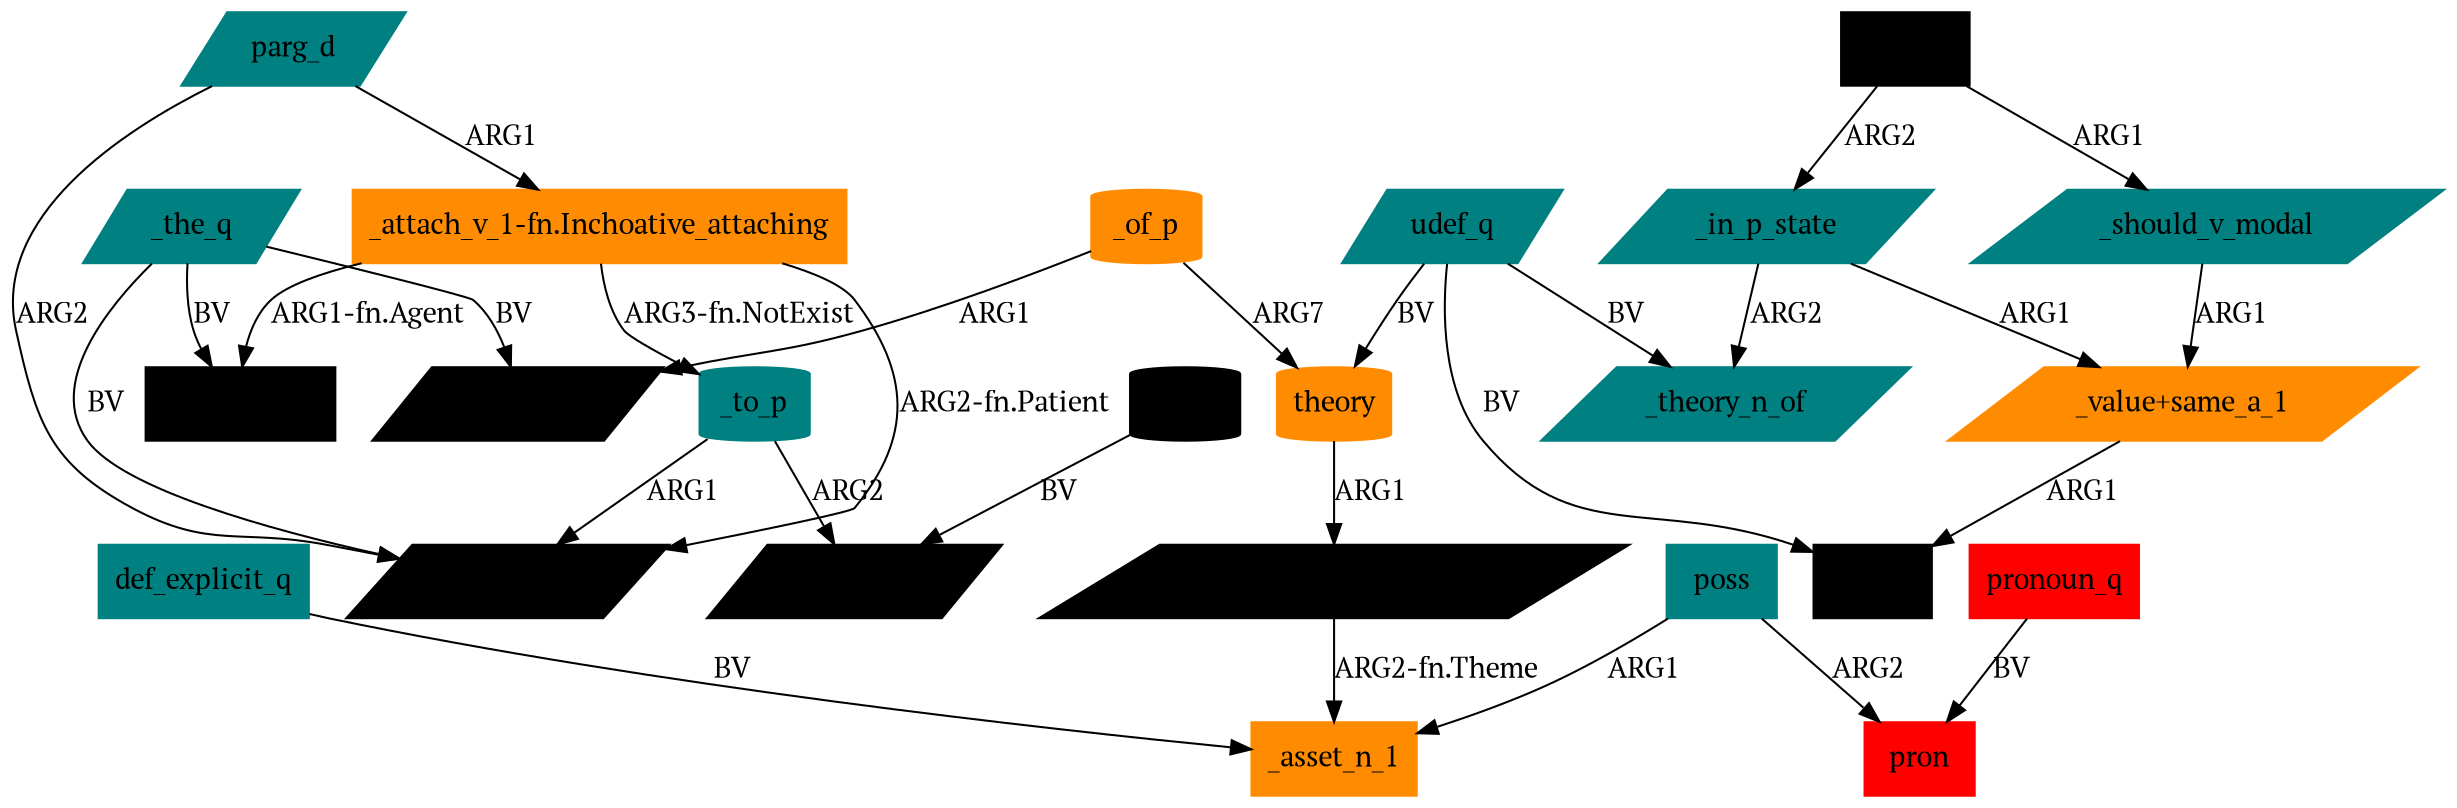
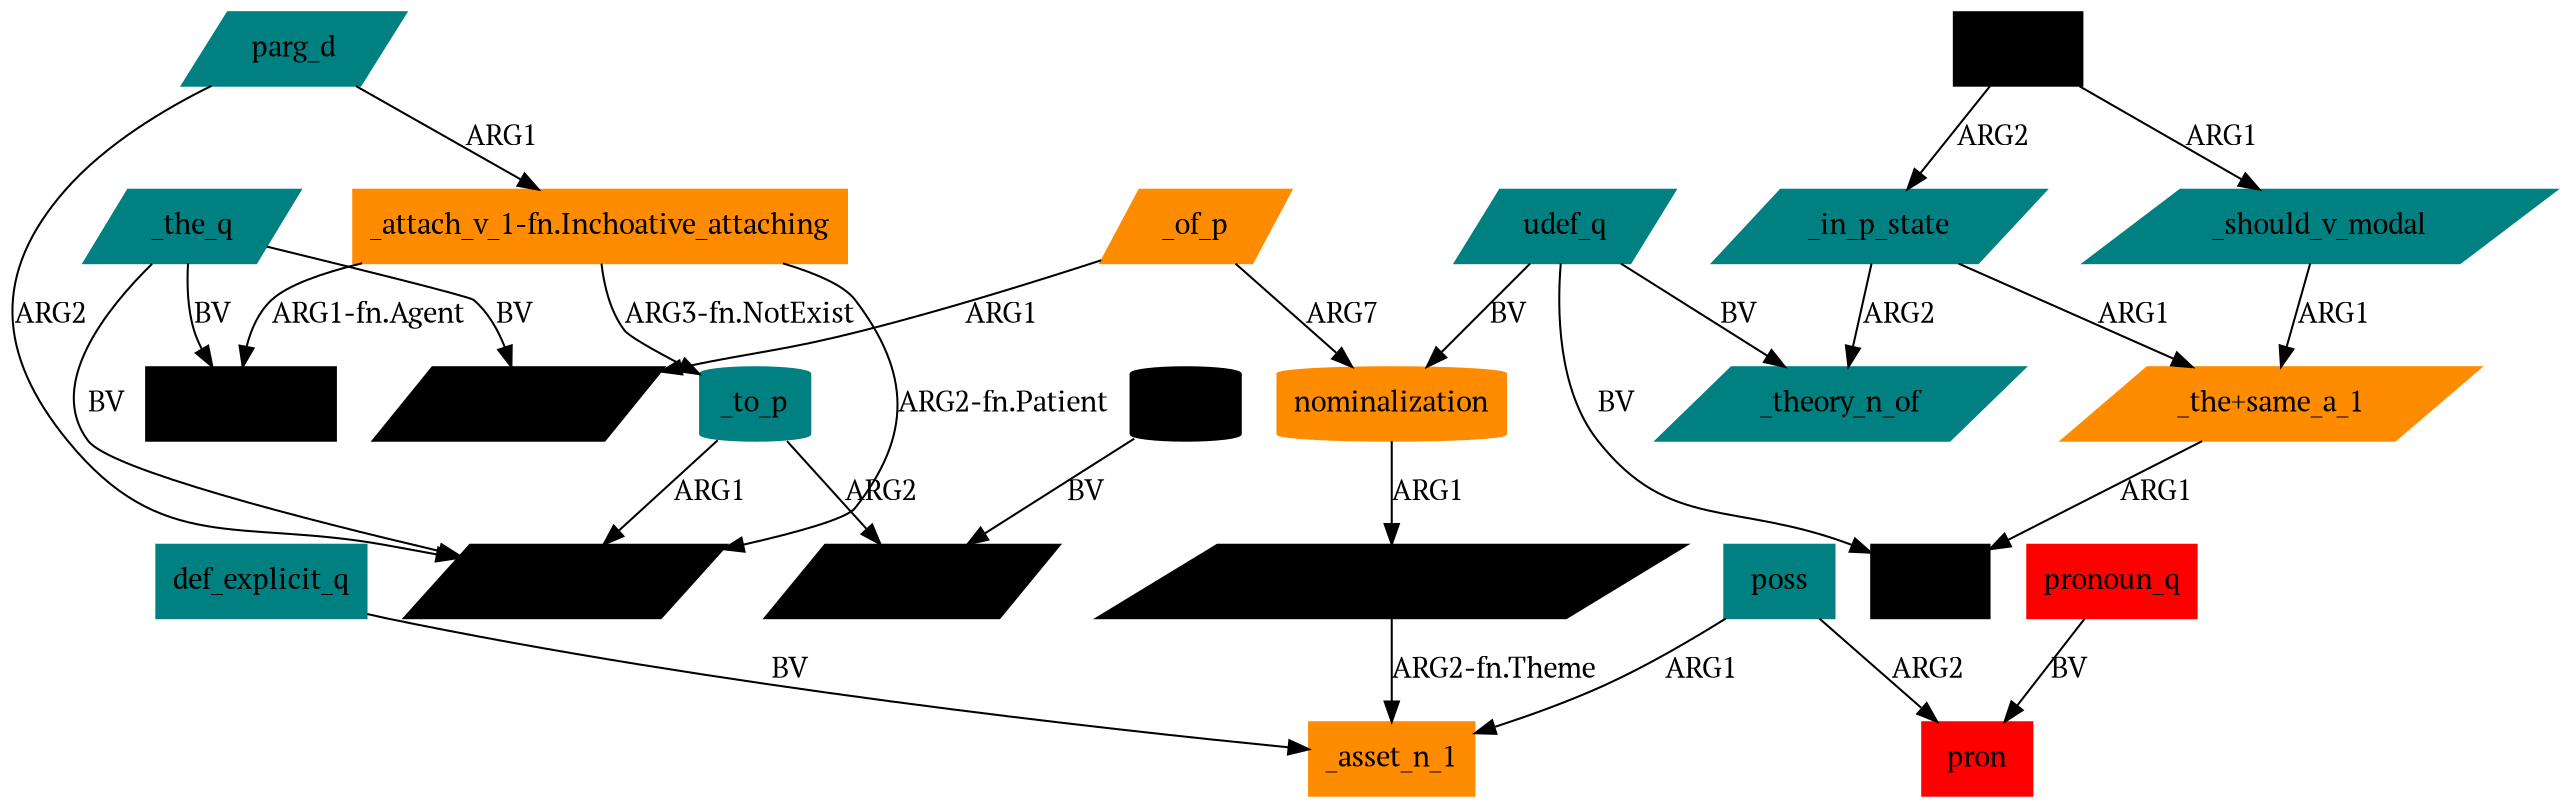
node "_of_p": shape cylinder -> parallelogram
node "theory": label "theory" -> "nominalization"
node "_value+same_a_1": label "_value+same_a_1" -> "_the+same_a_1"
